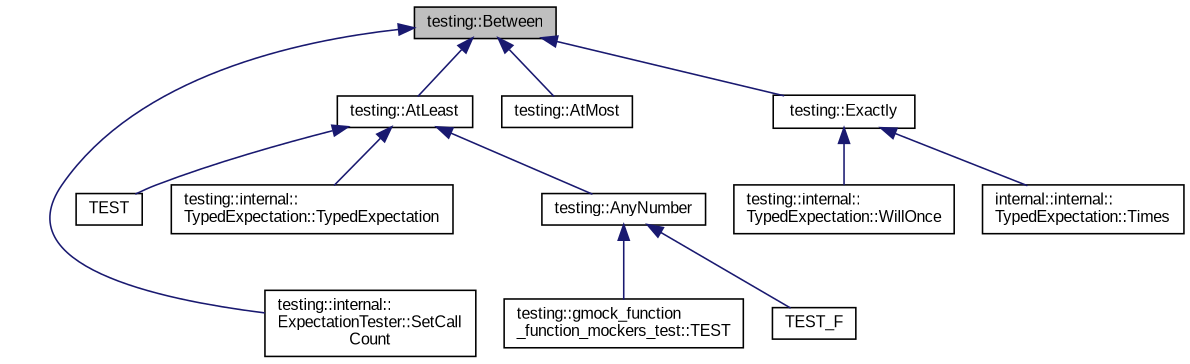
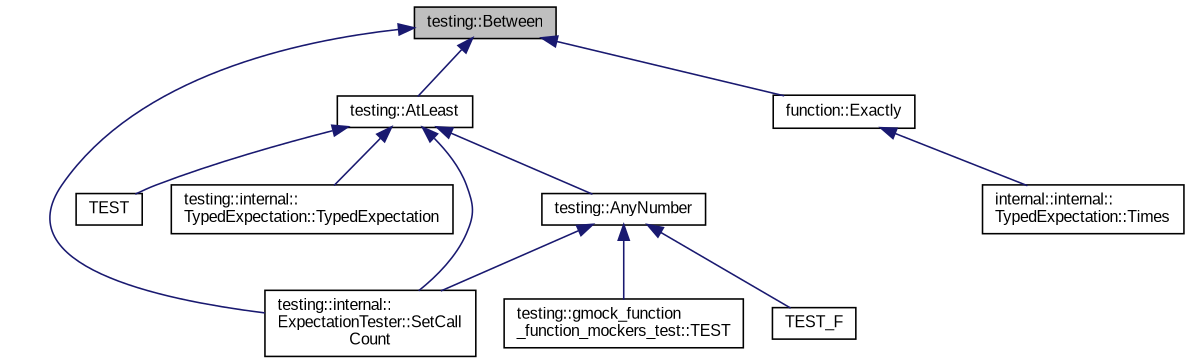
node "testing::AtMost": removed
node "testing::Exactly": label "testing::Exactly" -> "function::Exactly"
node "testing::internal:: TypedExpectation::WillOnce": removed
edge "testing::internal:: ExpectationTester::SetCall Count" -> "testing::AtLeast": added
edge "testing::internal:: ExpectationTester::SetCall Count" -> "testing::AnyNumber": added
